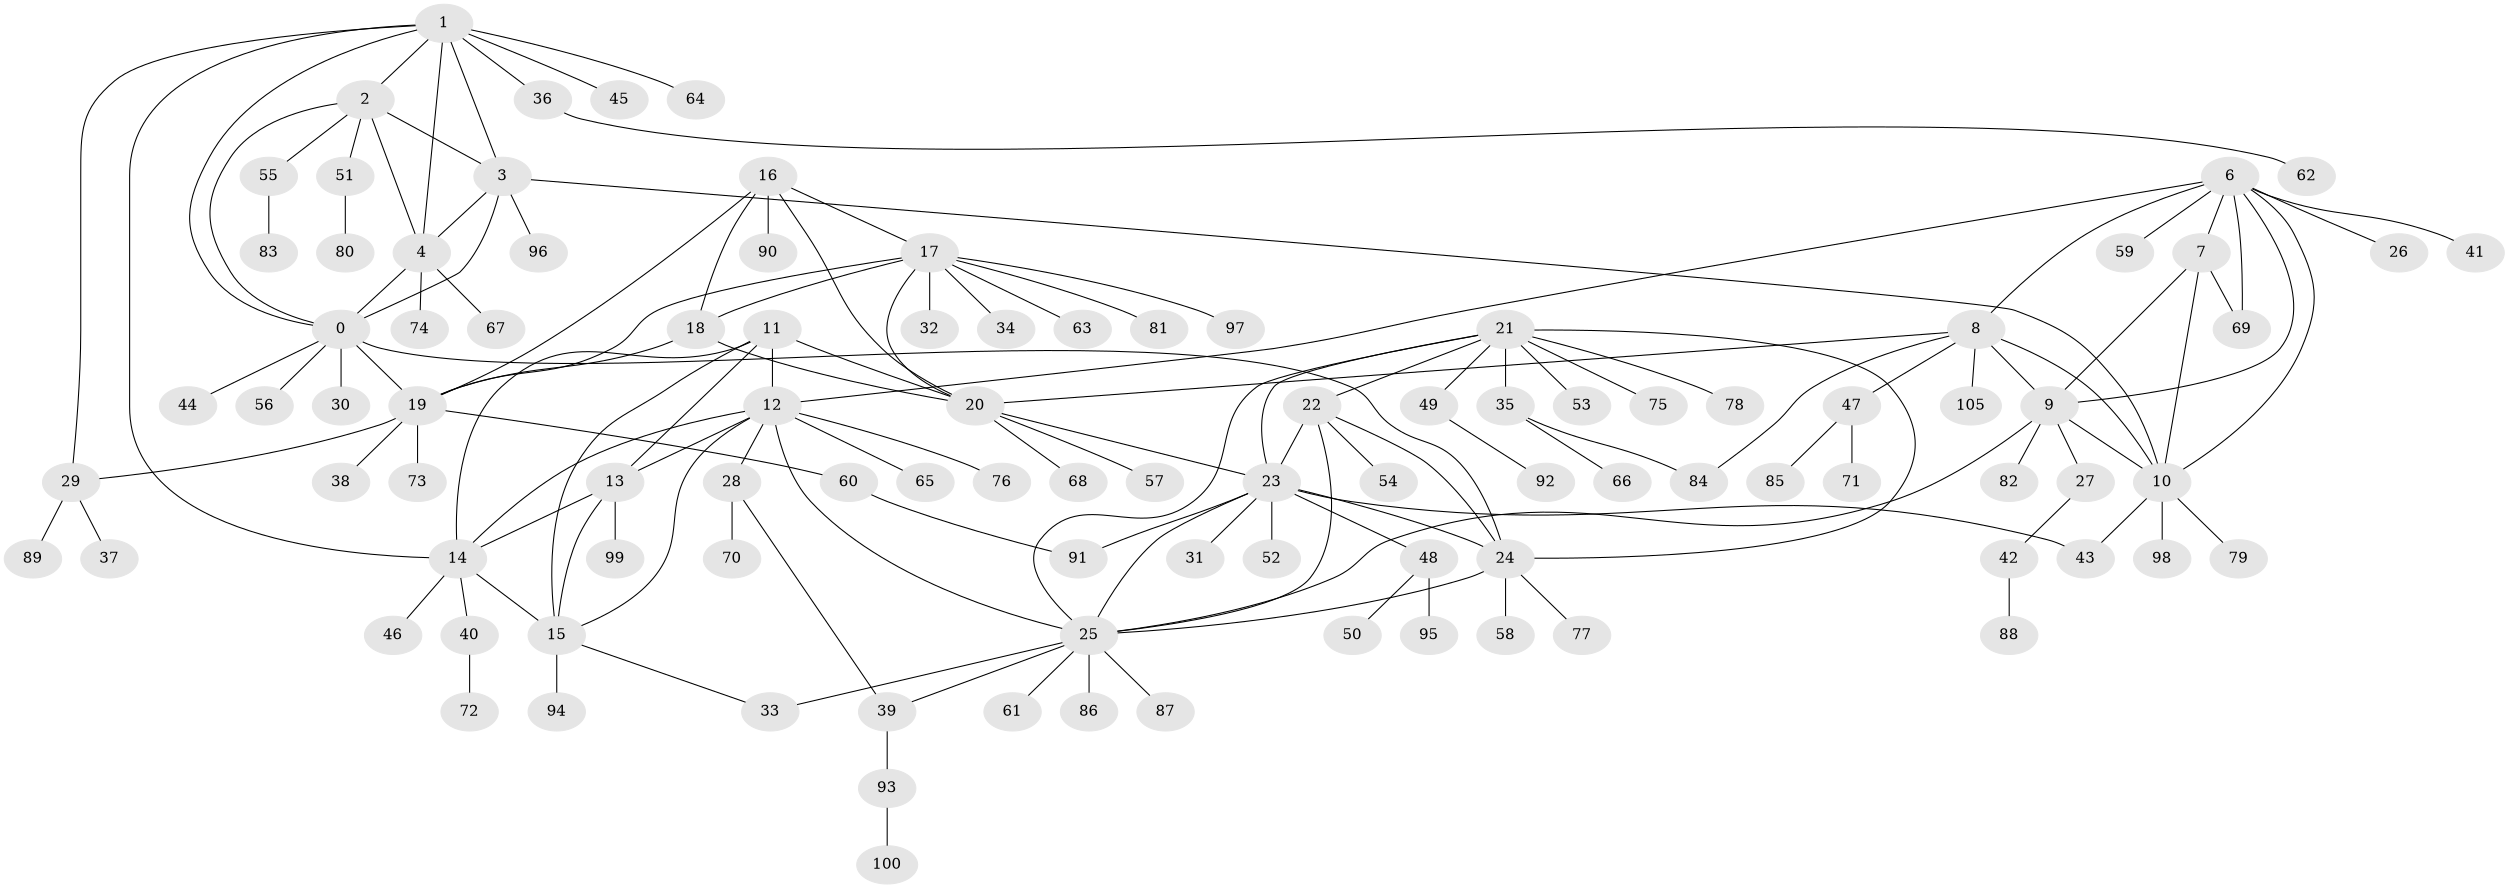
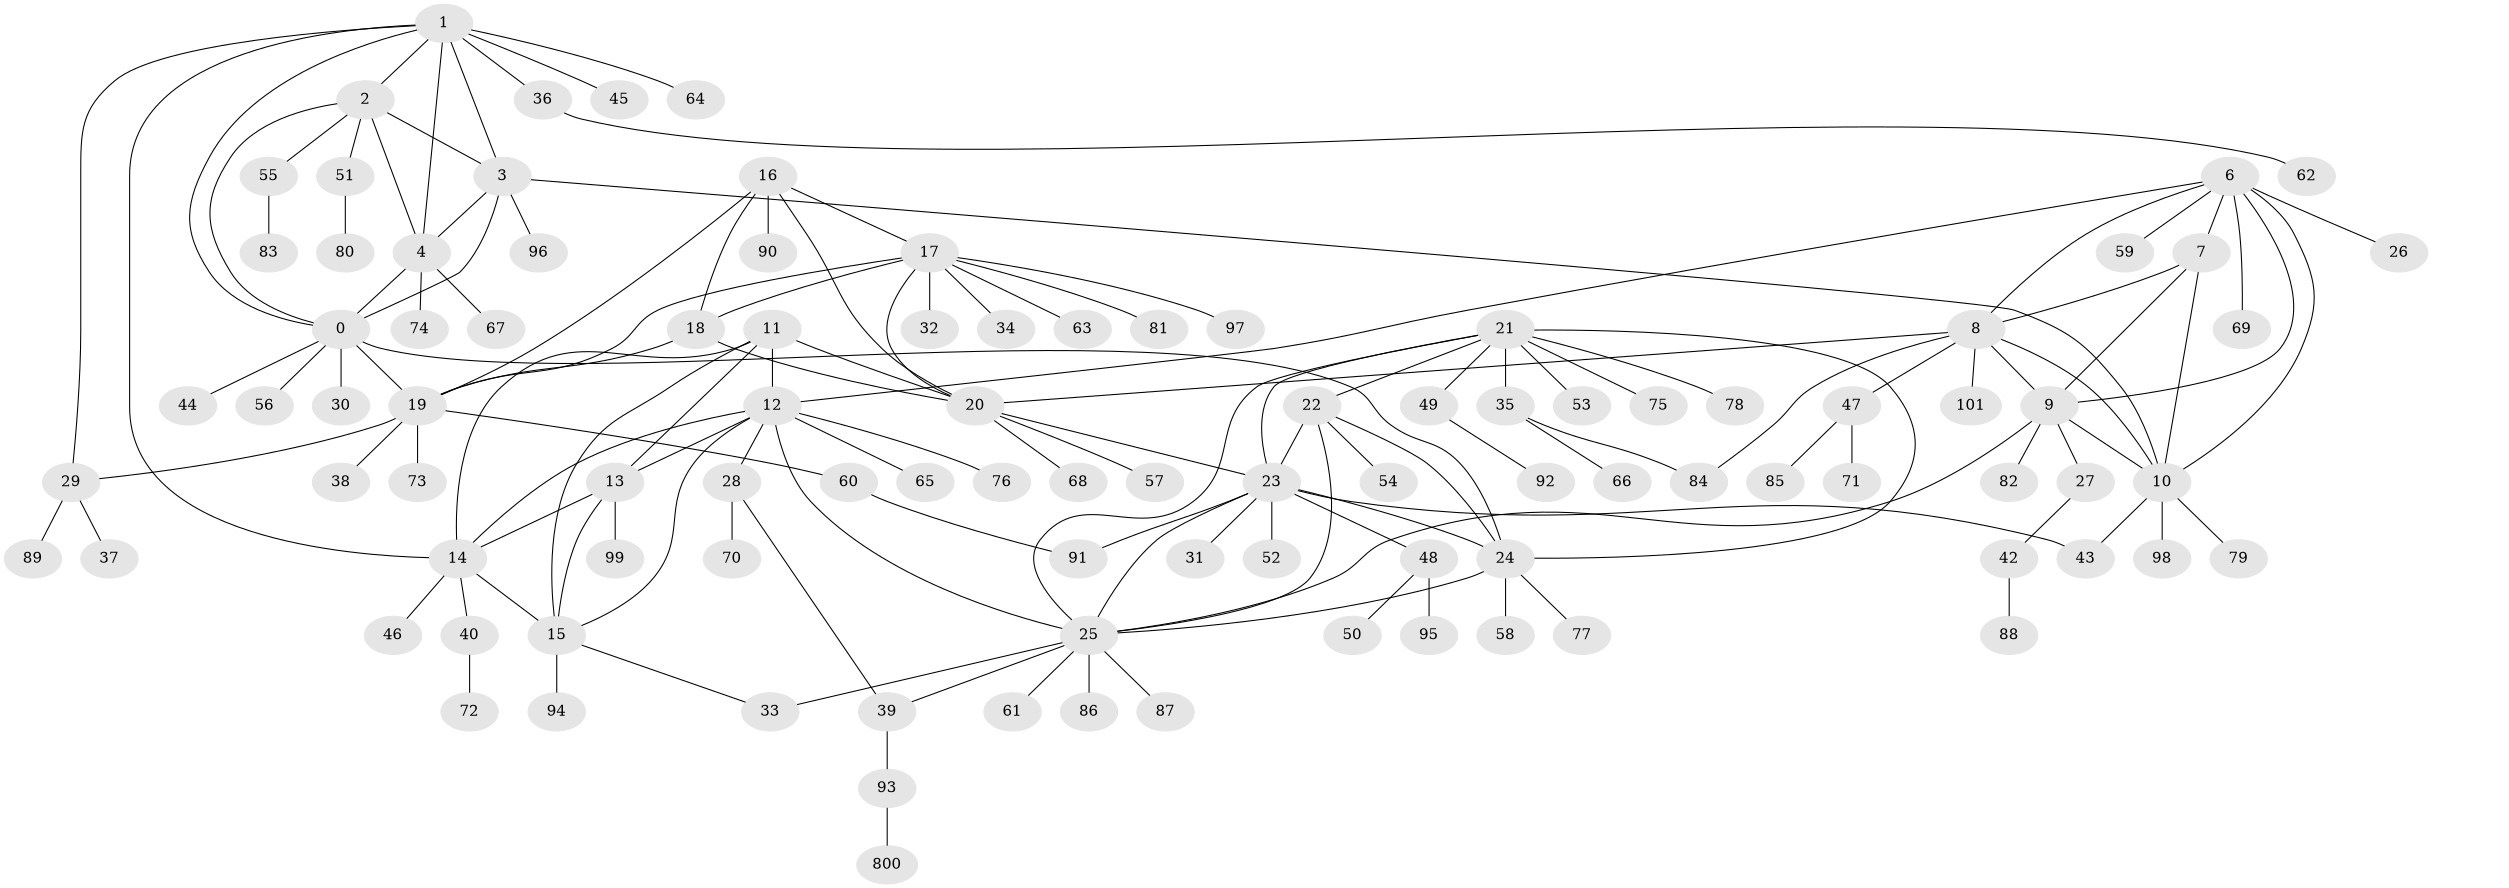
node "41": removed
edge "7" -- "69": now "7" -- "8"
node "105": label "105" -> "101"
node "100": label "100" -> "800"
